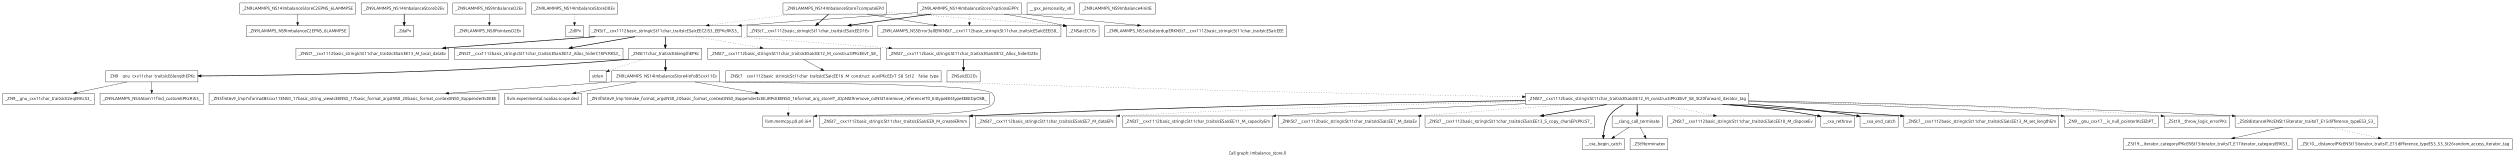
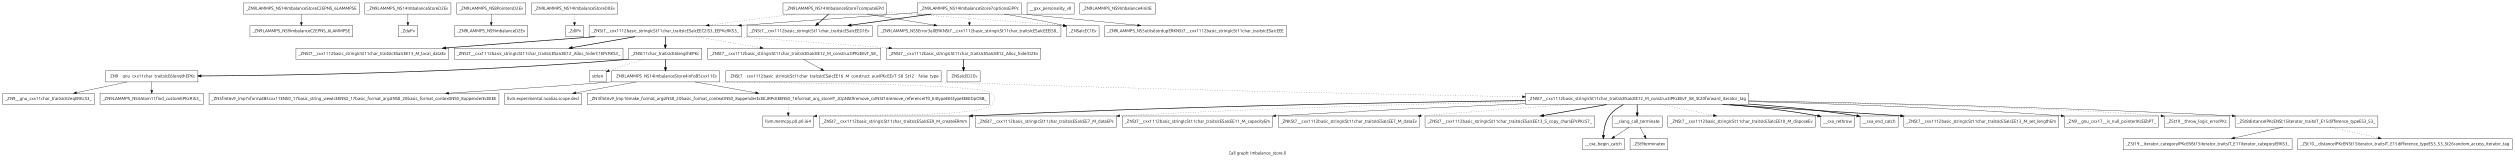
edge "_ZN9LAMMPS_NS14ImbalanceStoreD2Ev" -> "_ZdaPv": style bold -> solid
edge "_ZN9LAMMPS_NS9ImbalanceD2Ev" -> "_ZN9LAMMPS_NS8PointersD2Ev": reversed
edge "_ZN9LAMMPS_NS14ImbalanceStore4infoB5cxx11Ev" -> "llvm.memcpy.p0.p0.i64": style solid -> dotted
